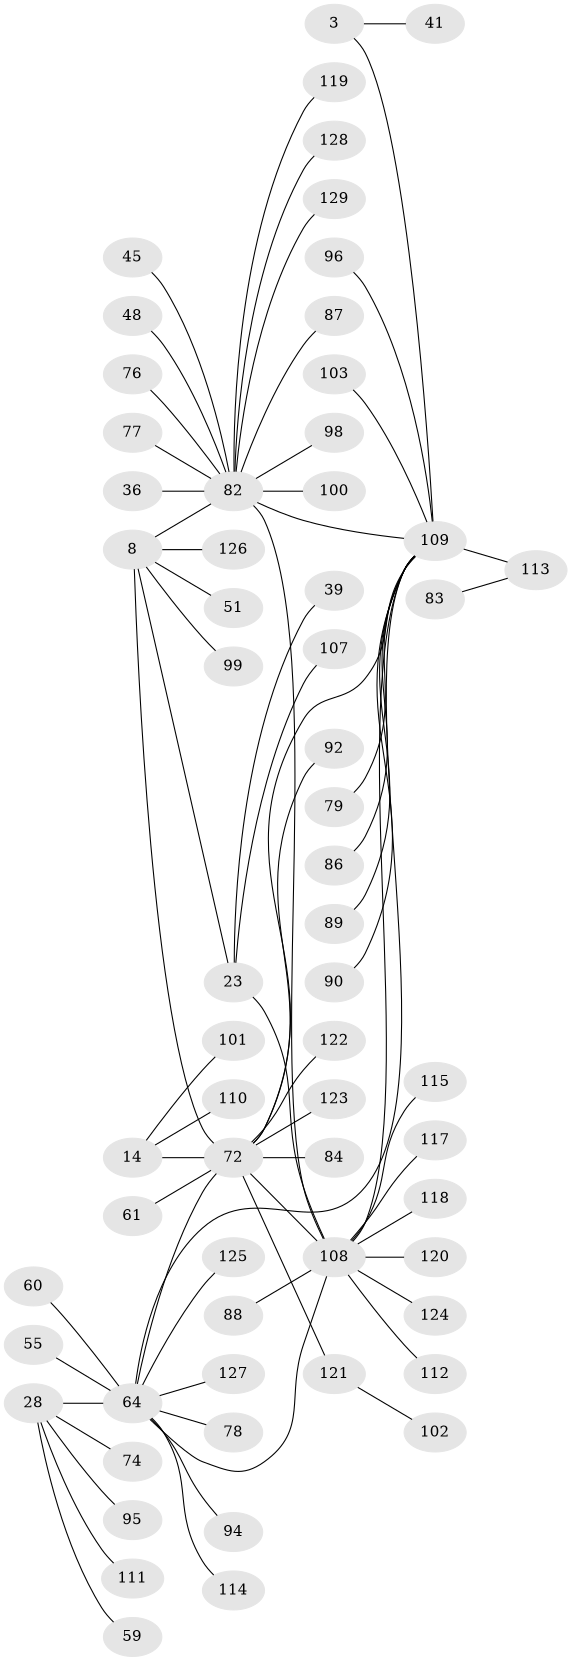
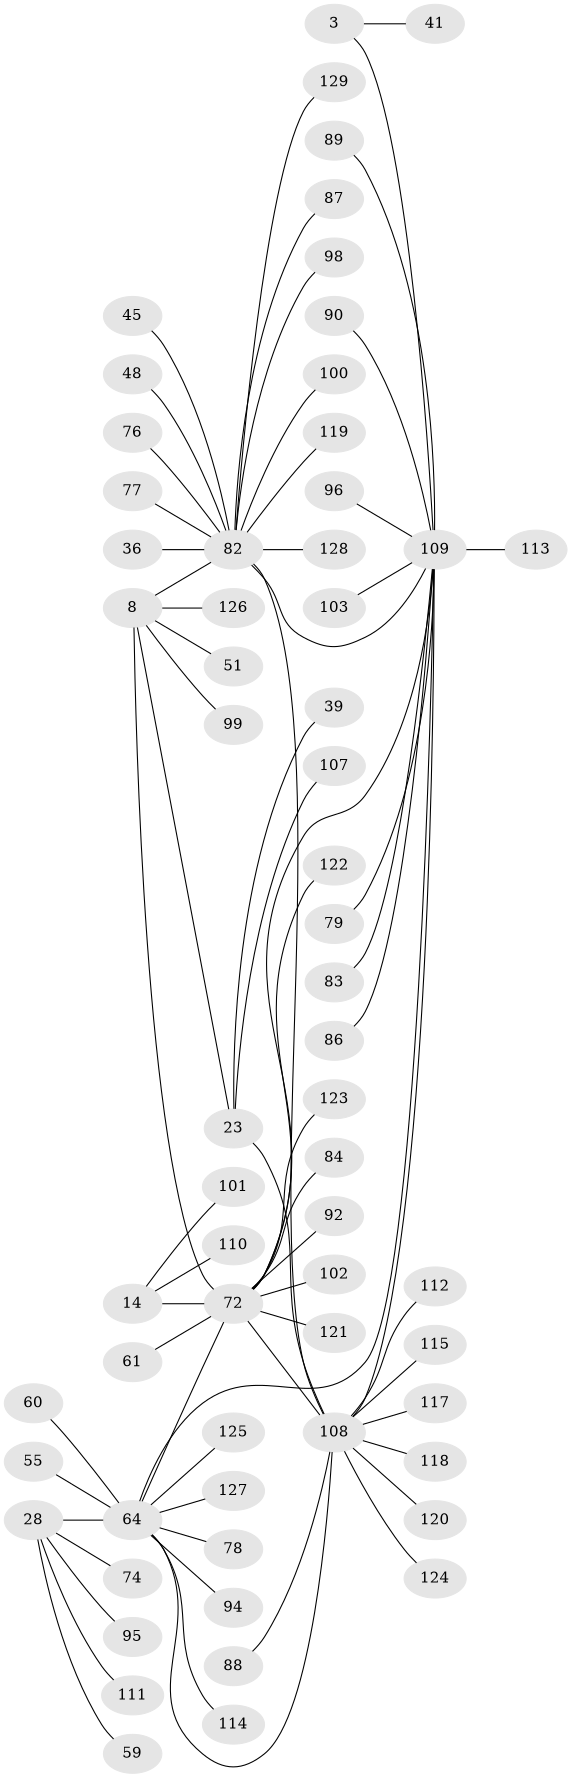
edge "113" -- "83": now "109" -- "83"
edge "121" -- "102": now "72" -- "102"
